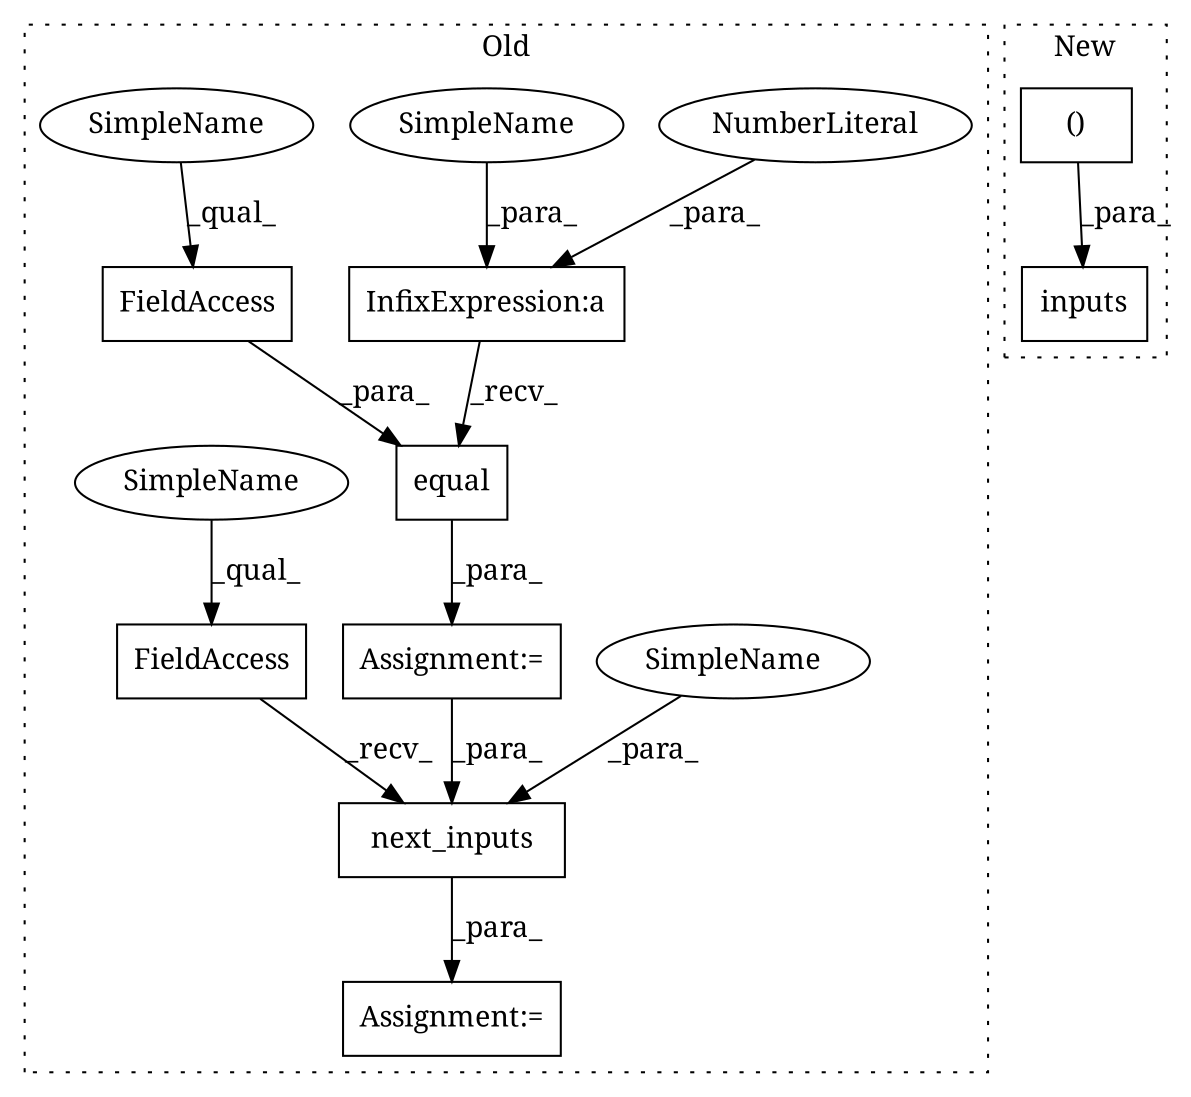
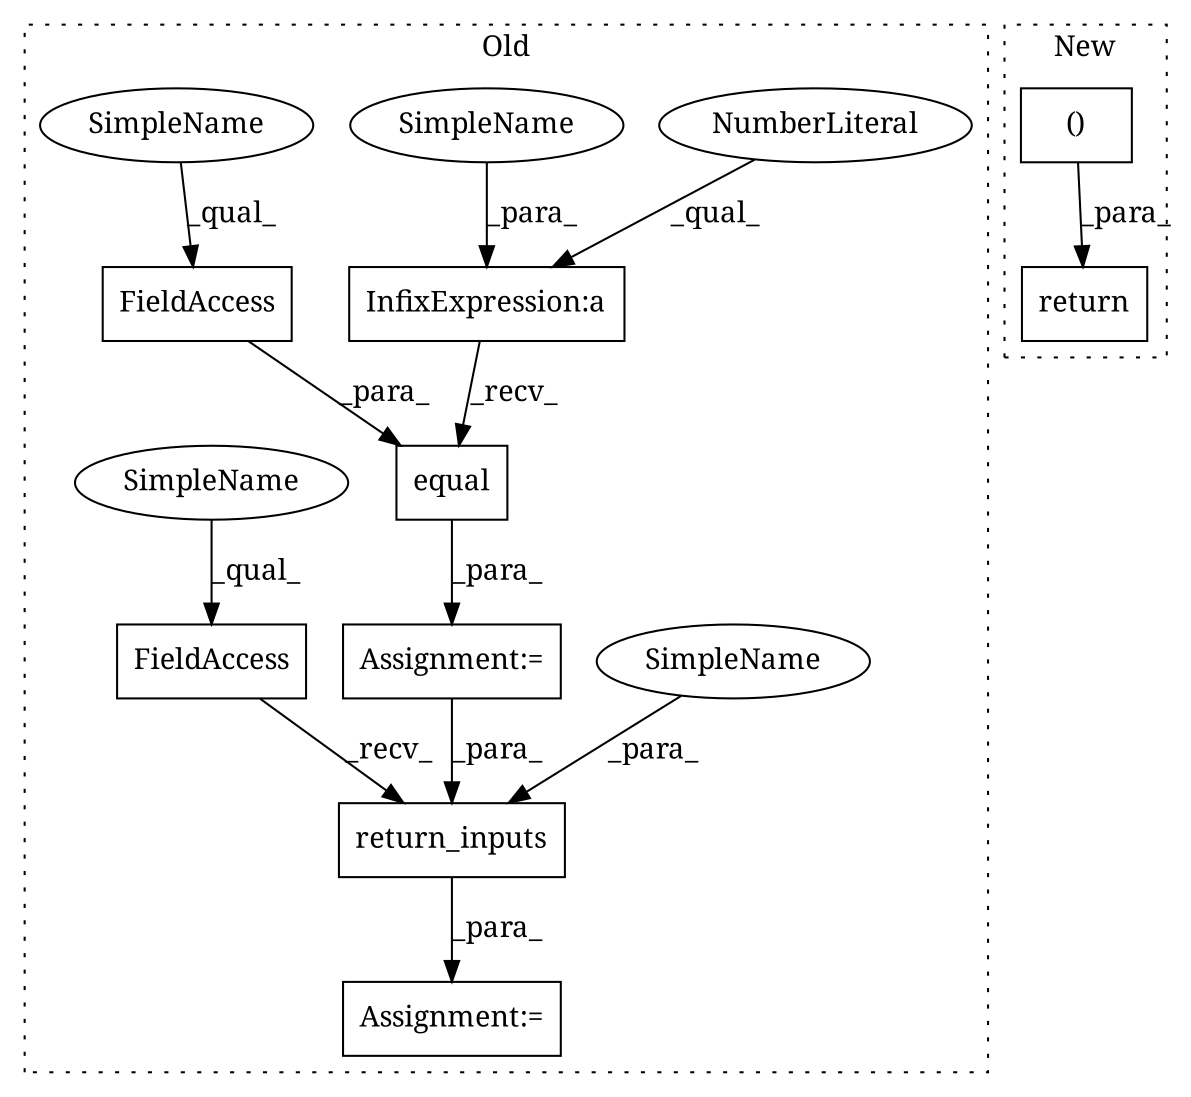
edge "NumberLiteral" -> "InfixExpression:a": label "_para_" -> "_qual_"
node "inputs": label "inputs" -> "return"
node "next_inputs": label "next_inputs" -> "return_inputs"
